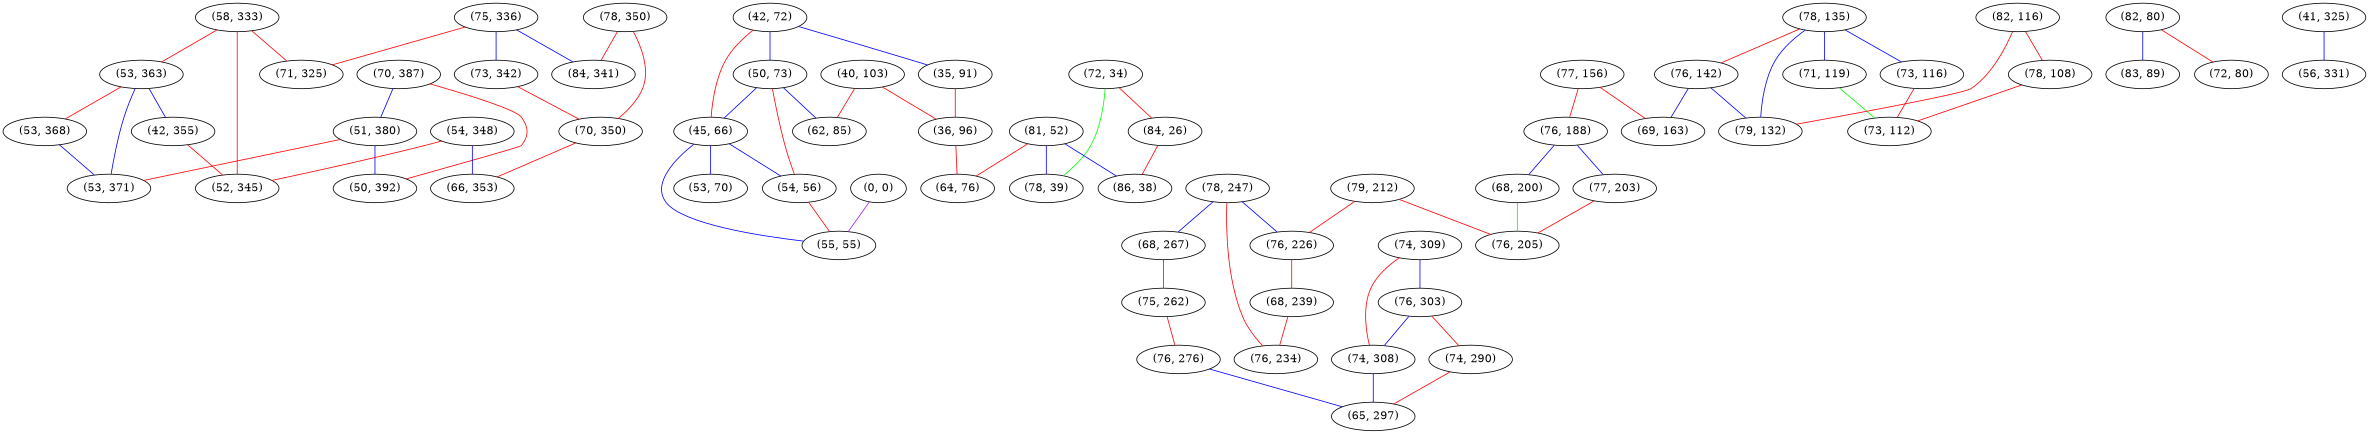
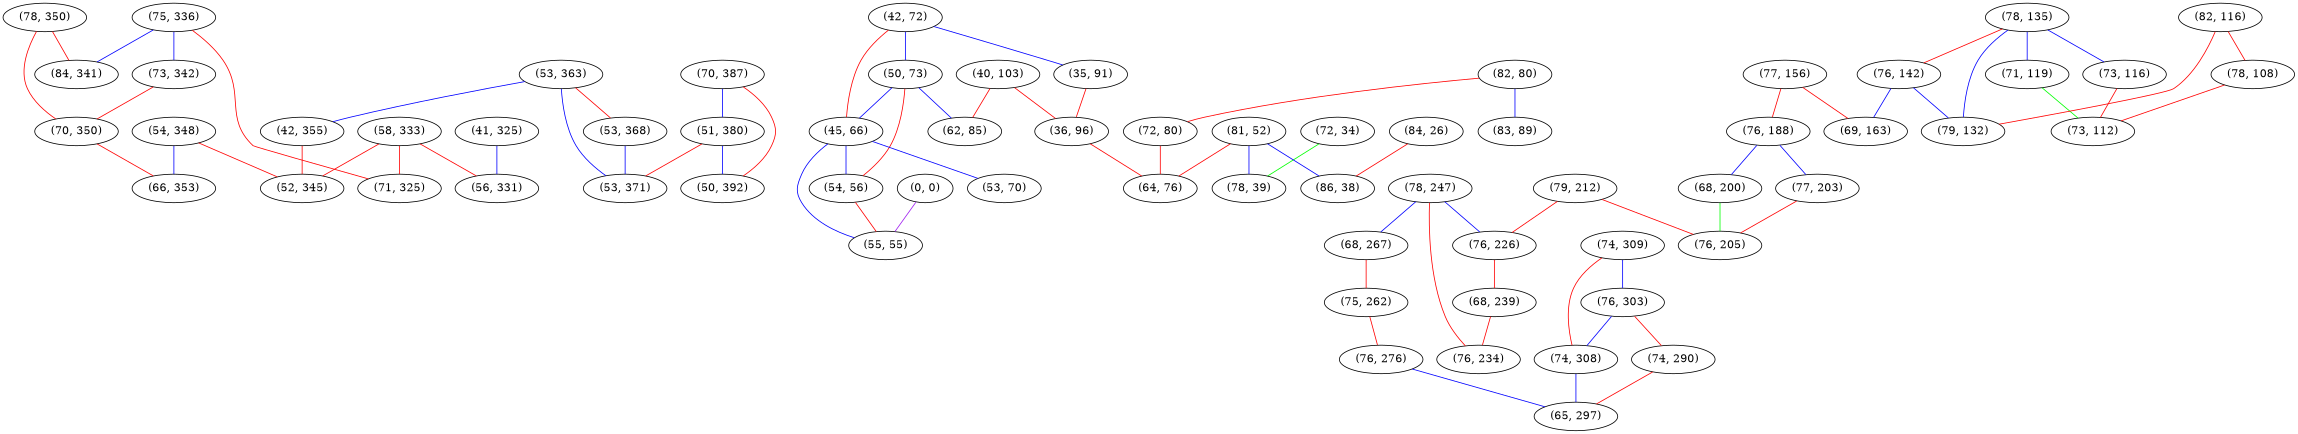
edge "(58, 333)" -- "(53, 363)": now "(58, 333)" -- "(56, 331)"
edge "(72, 34)" -- "(84, 26)": removed
edge "(72, 80)" -- "(64, 76)": added
